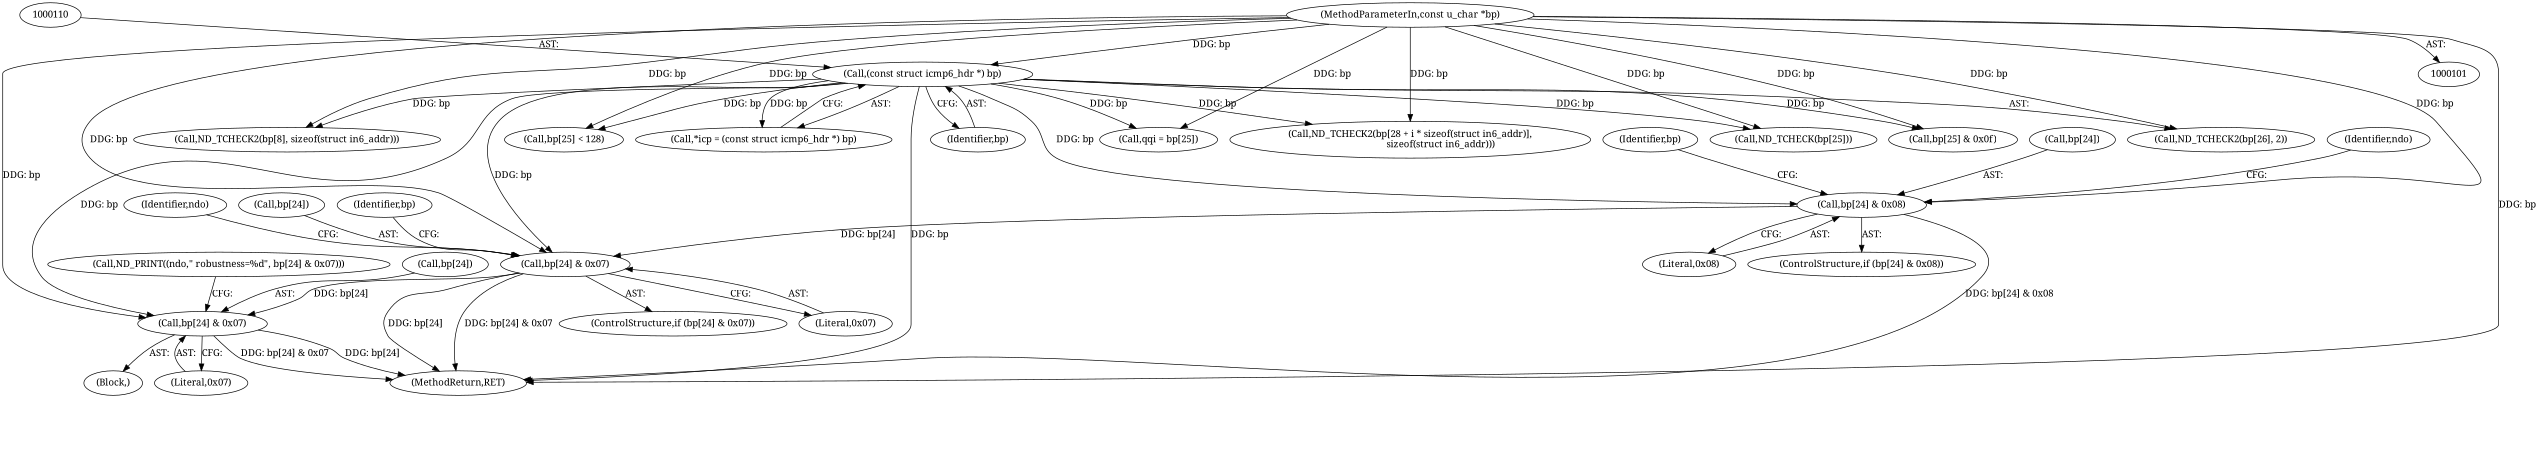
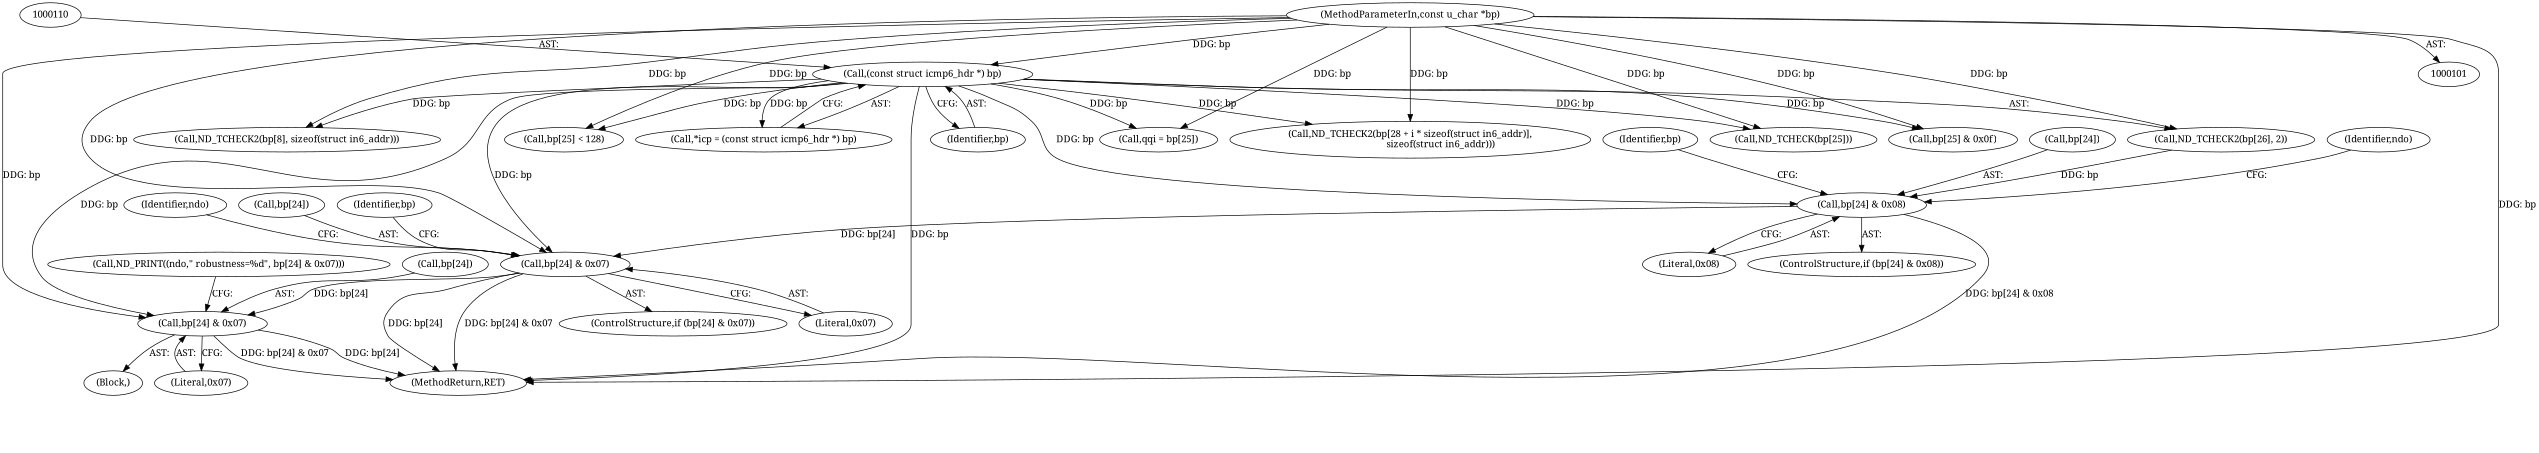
edge "(MethodParameterIn,const u_char *bp)" -> "(Call,bp[24] & 0x08)": now "(Call,ND_TCHECK2(bp[26], 2))" -> "(Call,bp[24] & 0x08)"
